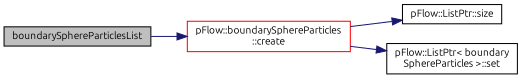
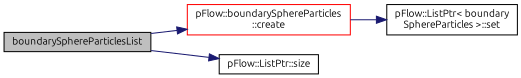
edge "pFlow::boundarySphereParticles ::create" -> "pFlow::ListPtr::size": now "boundarySphereParticlesList" -> "pFlow::ListPtr::size"
